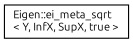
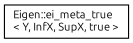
node "Eigen::ei_meta_sqrt < Y, InfX, SupX, true >": label "Eigen::ei_meta_sqrt < Y, InfX, SupX, true >" -> "Eigen::ei_meta_true < Y, InfX, SupX, true >"
